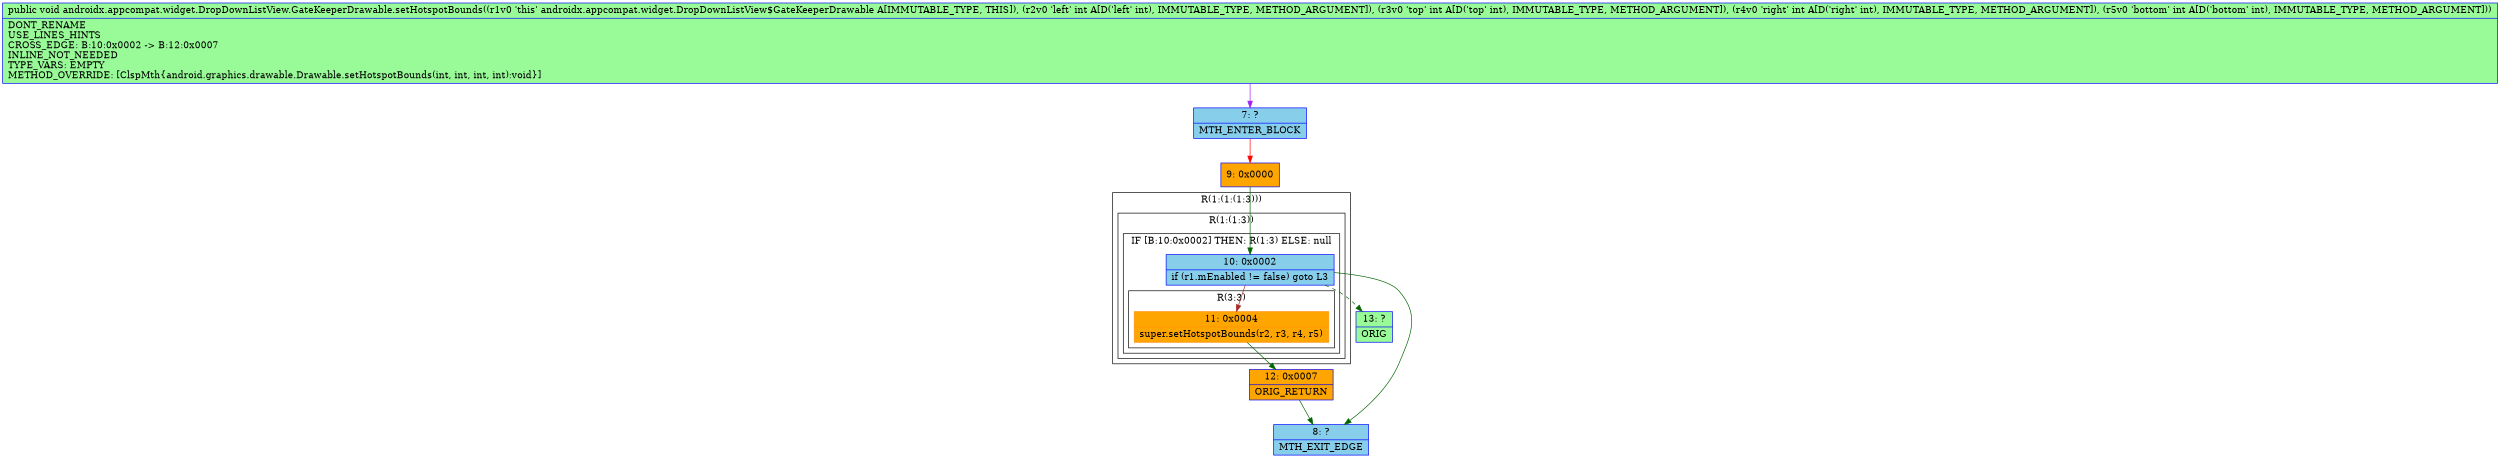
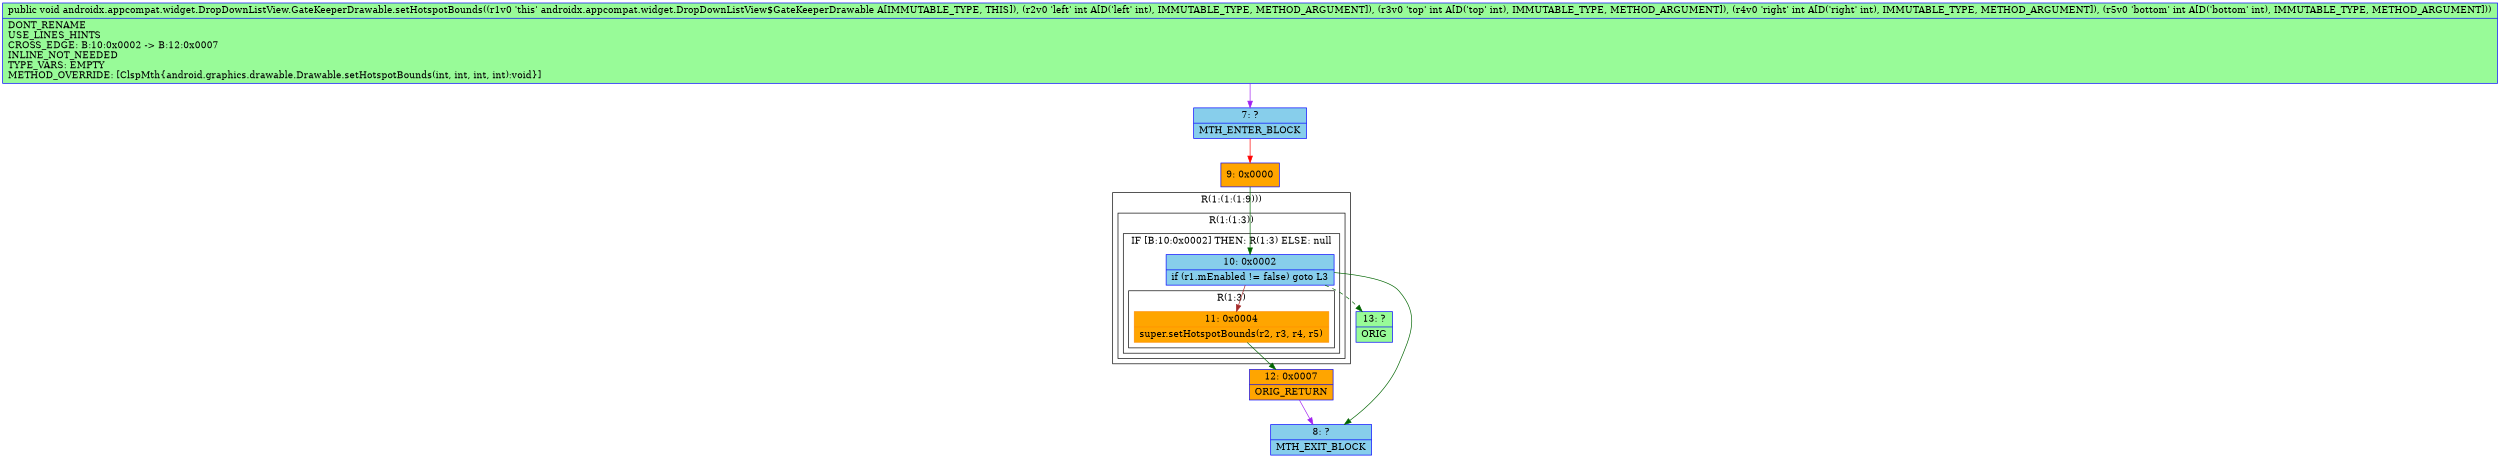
cluster "R(1:(1:(1:3)))": label "R(1:(1:(1:3)))" -> "R(1:(1:(1:9)))"
cluster "R(3:3)": label "R(3:3)" -> "R(1:3)"
edge "12: 0x0007" -> "8: ?": color darkgreen -> purple
node "8: ?": text "MTH_EXIT_EDGE" -> "MTH_EXIT_BLOCK"
